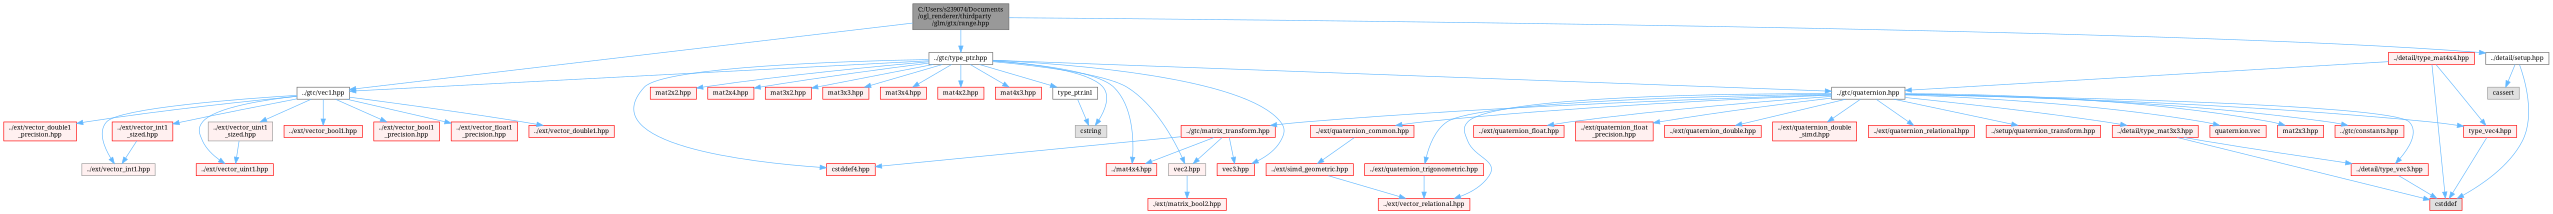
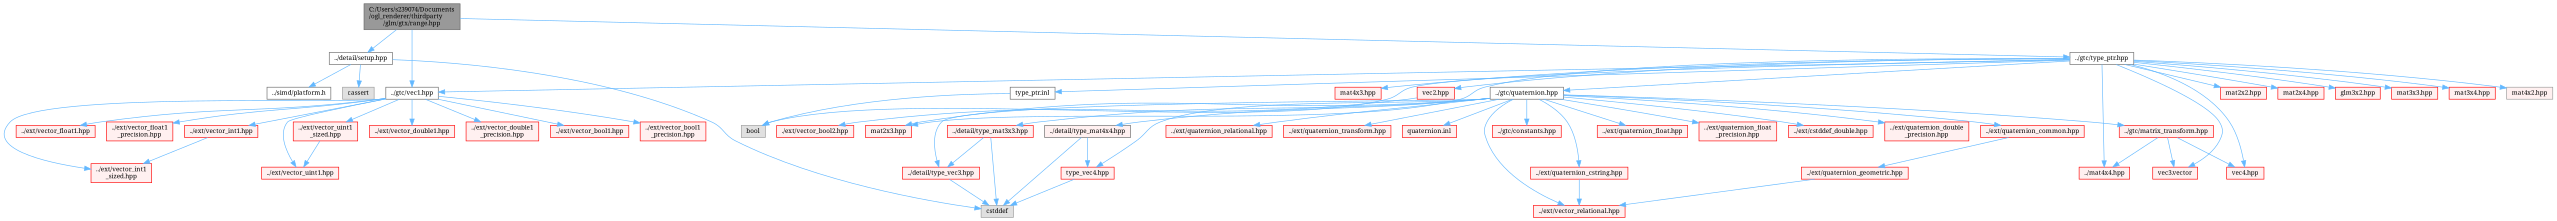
node "../detail/type_mat4x4.hpp": color red -> grey40
edge "../detail/type_mat4x4.hpp" -> "../gtc/quaternion.hpp": reversed
node "../simd/platform.h": added
node "mat3x2.hpp": label "mat3x2.hpp" -> "glm3x2.hpp"
node "mat4x2.hpp": color red -> grey60
edge "../gtc/type_ptr.hpp" -> "mat2x3.hpp": added
node "../ext/vector_float1.hpp": added
node "../ext/vector_uint1 _sized.hpp": color grey60 -> red
node "cstring": label "cstring" -> "bool"
node "../ext/quaternion_double.hpp": label "../ext/quaternion_double.hpp" -> "../ext/cstddef_double.hpp"
node "../ext/quaternion_double _simd.hpp": label "../ext/quaternion_double _simd.hpp" -> "../ext/quaternion_double _precision.hpp"
node "../setup/quaternion_transform.hpp": label "../setup/quaternion_transform.hpp" -> "../ext/quaternion_transform.hpp"
node "quaternion.vec": label "quaternion.vec" -> "quaternion.inl"
edge "../gtc/matrix_transform.hpp" -> "vec2.hpp": removed
edge "../ext/vector_int1 _sized.hpp" -> "../ext/vector_int1.hpp": reversed
node "../ext/vector_int1.hpp": color grey60 -> red
node "cstddef4.hpp": label "cstddef4.hpp" -> "vec4.hpp"
node "vec2.hpp": color grey60 -> red
node "vec3.hpp": label "vec3.hpp" -> "vec3.vector"
node "../ext/simd_geometric.hpp": label "../ext/simd_geometric.hpp" -> "../ext/quaternion_geometric.hpp"
node "../ext/quaternion_trigonometric.hpp": label "../ext/quaternion_trigonometric.hpp" -> "../ext/quaternion_cstring.hpp"
node "./ext/matrix_bool2.hpp": label "./ext/matrix_bool2.hpp" -> "./ext/vector_bool2.hpp"
node "cstddef": color red -> grey60
